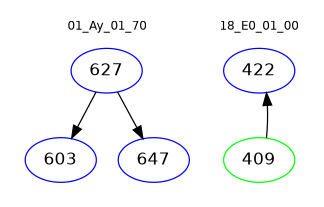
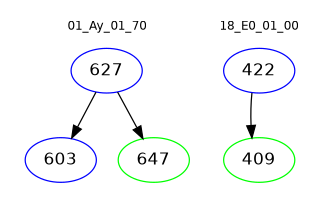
edge "409" -> "422": reversed
node "647": color blue -> green
